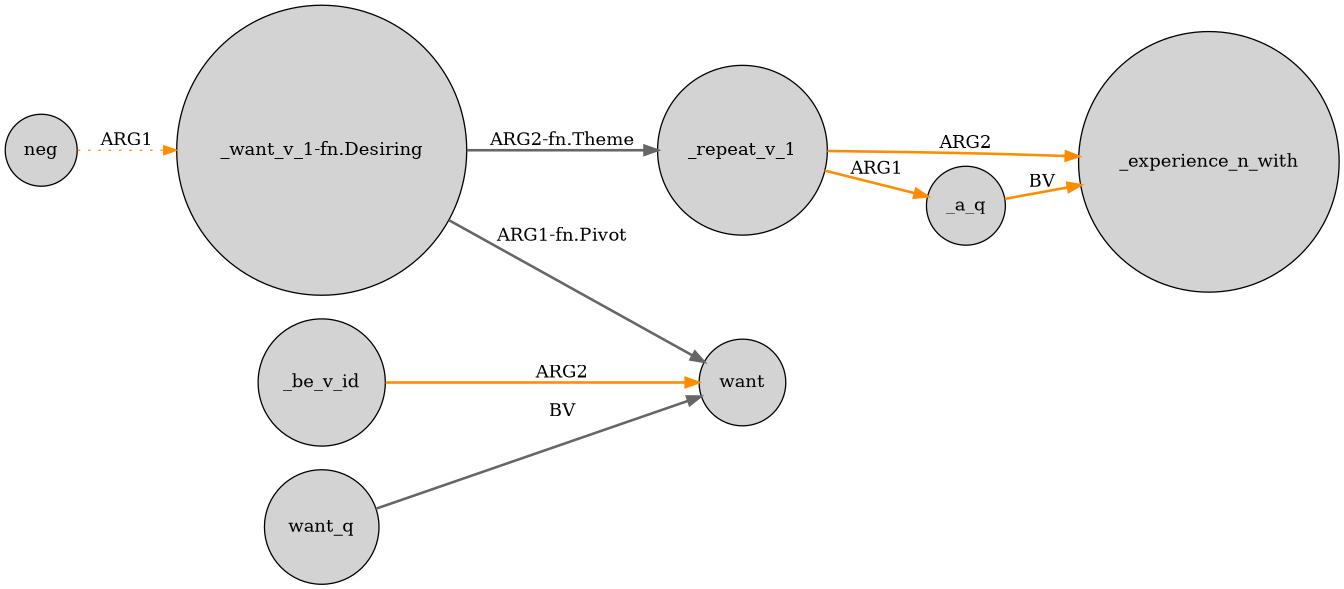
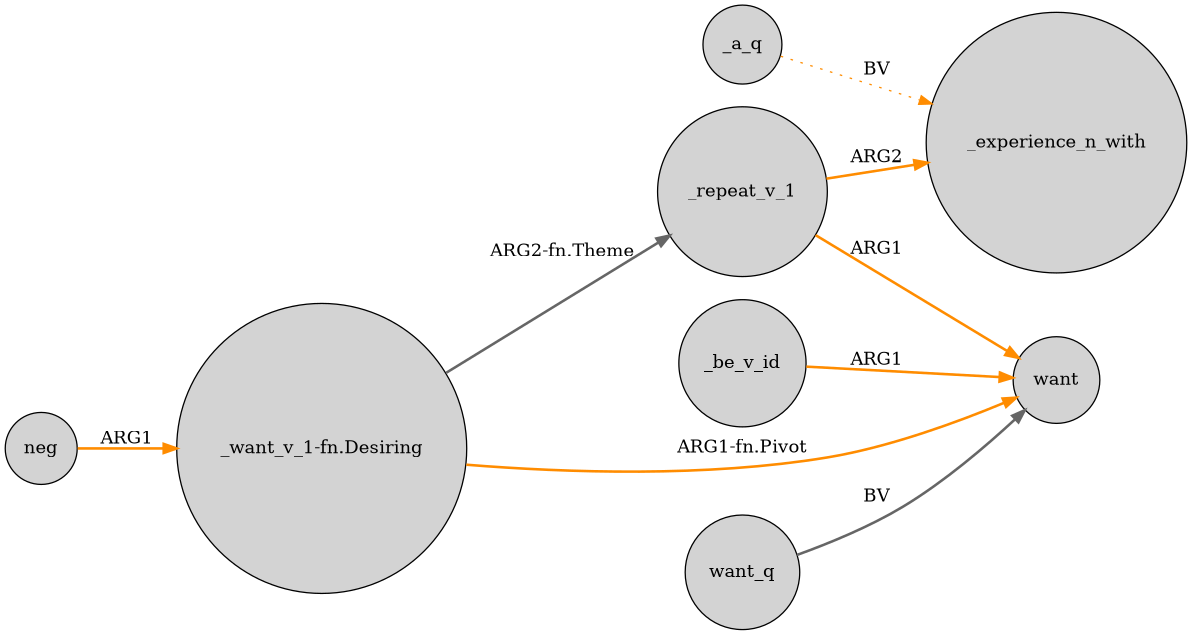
edge "neg" -> "_want_v_1-fn.Desiring": style dotted -> bold
edge "_repeat_v_1" -> "_a_q": now "_repeat_v_1" -> "want"
edge "_a_q" -> "_experience_n_with": style bold -> dotted
edge "_want_v_1-fn.Desiring" -> "want": color gray40 -> darkorange
edge "_be_v_id" -> "want": label "ARG2" -> "ARG1"
